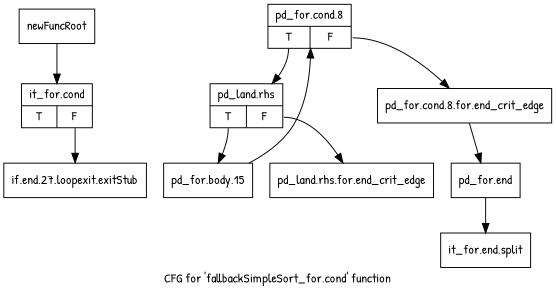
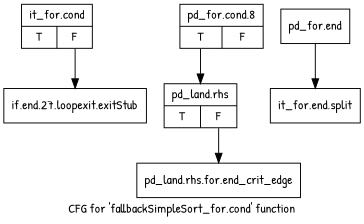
node "newFuncRoot": removed
node "pd_for.cond.8.for.end_crit_edge": removed
node "pd_for.body.15": removed
